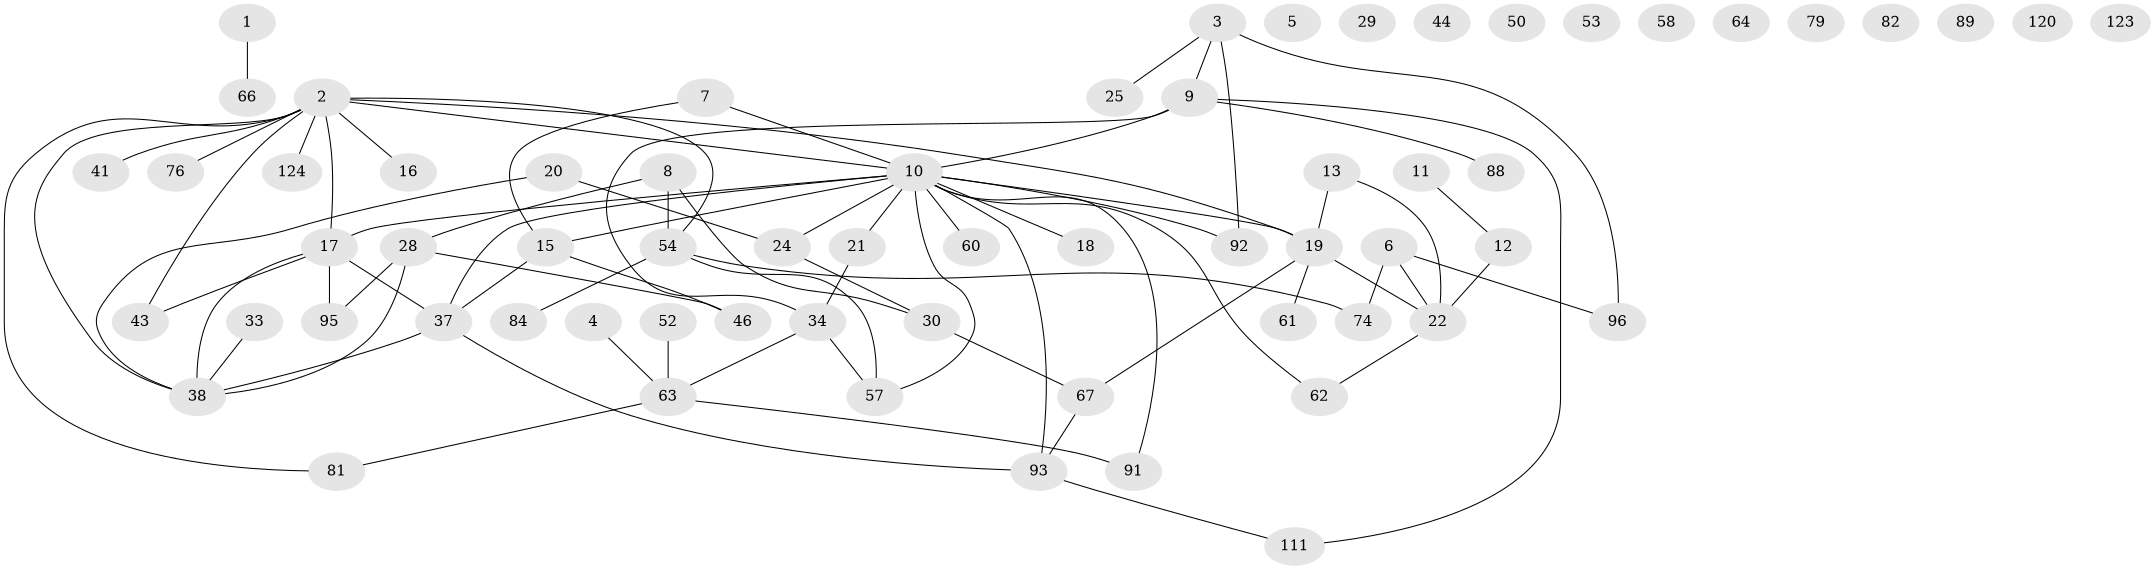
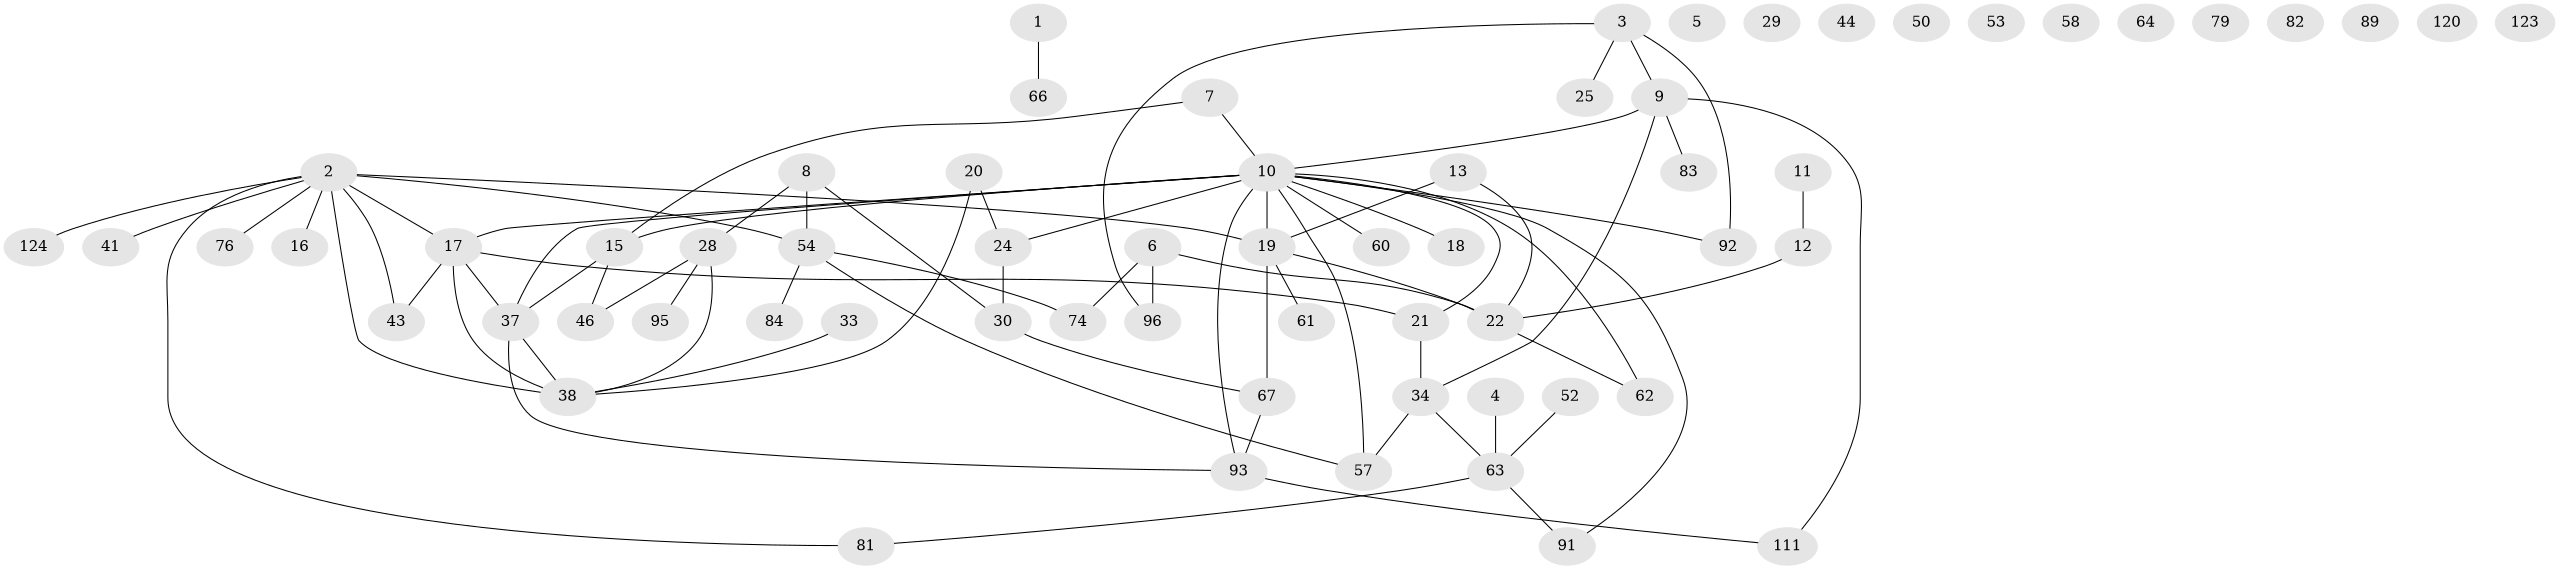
edge "2" -- "10": removed
node "88": label "88" -> "83"
edge "17" -- "95": now "17" -- "21"
